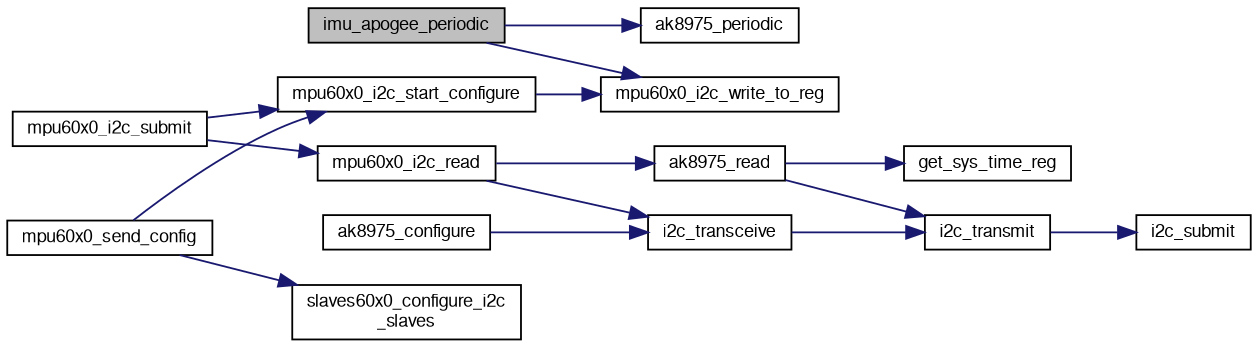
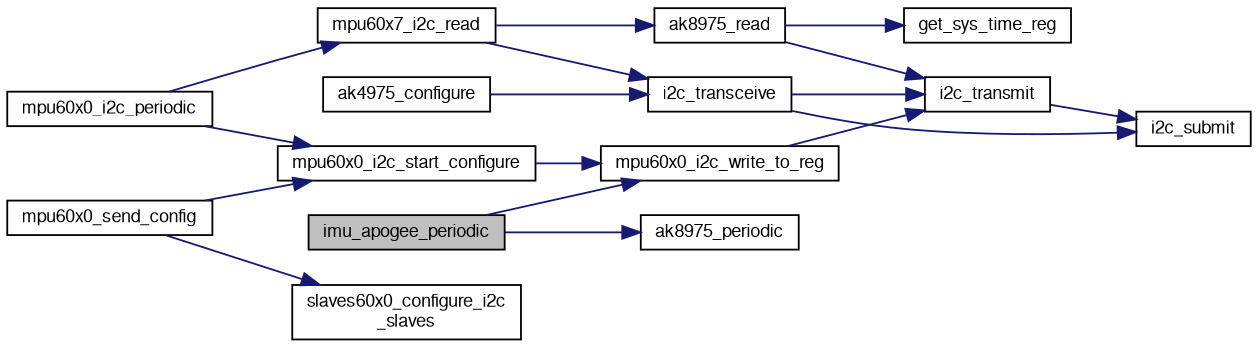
node "mpu60x0_i2c_submit": label "mpu60x0_i2c_submit" -> "mpu60x0_i2c_periodic"
edge "mpu60x0_i2c_write_to_reg" -> "i2c_transmit": added
edge "i2c_transceive" -> "i2c_submit": added
node "mpu60x0_i2c_read": label "mpu60x0_i2c_read" -> "mpu60x7_i2c_read"
node "ak8975_configure": label "ak8975_configure" -> "ak4975_configure"
